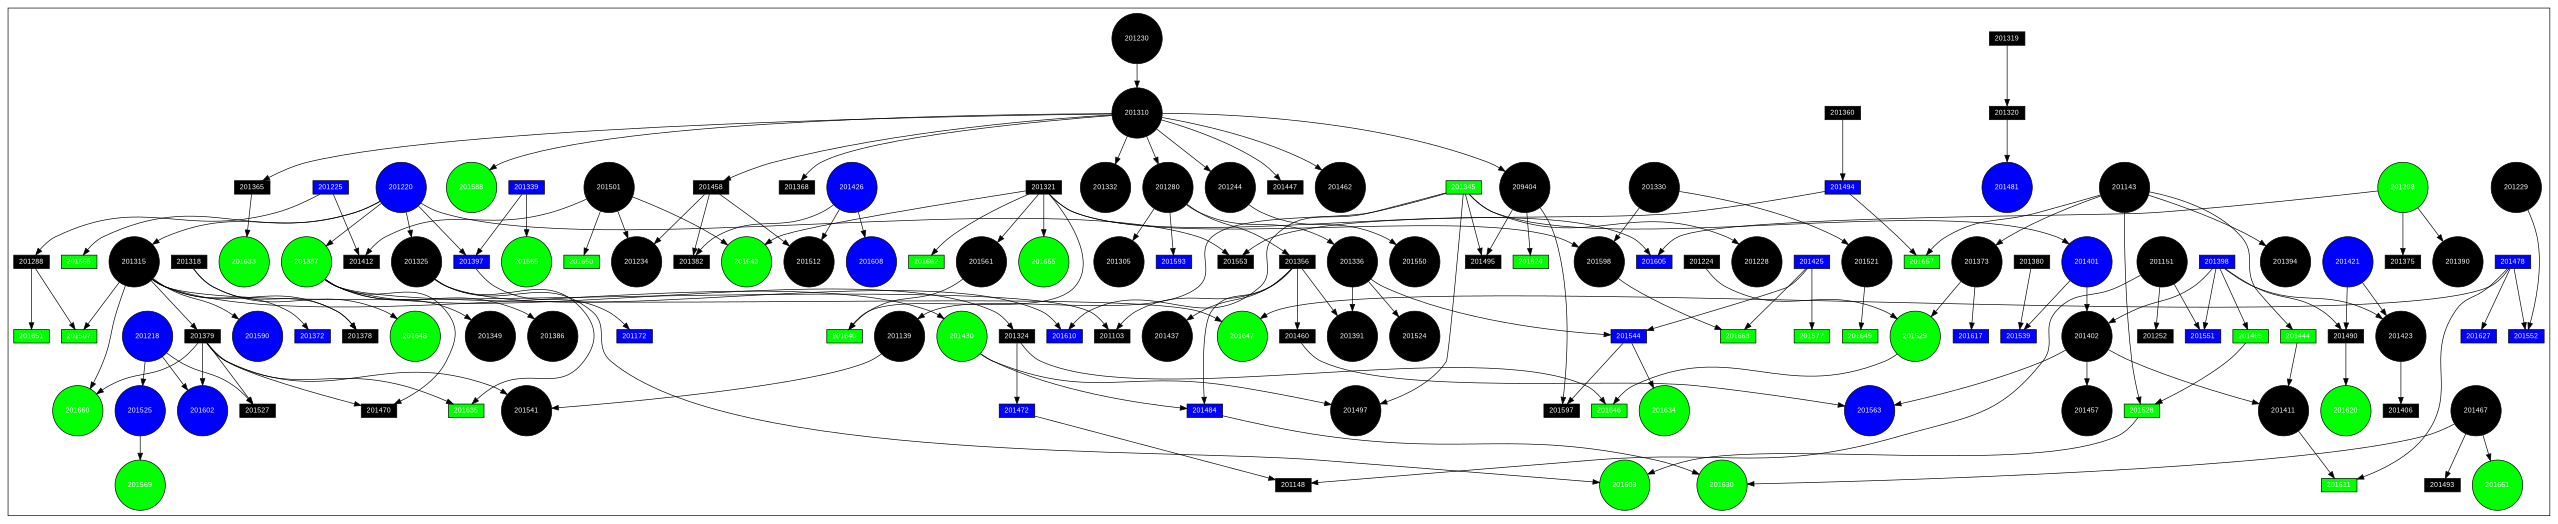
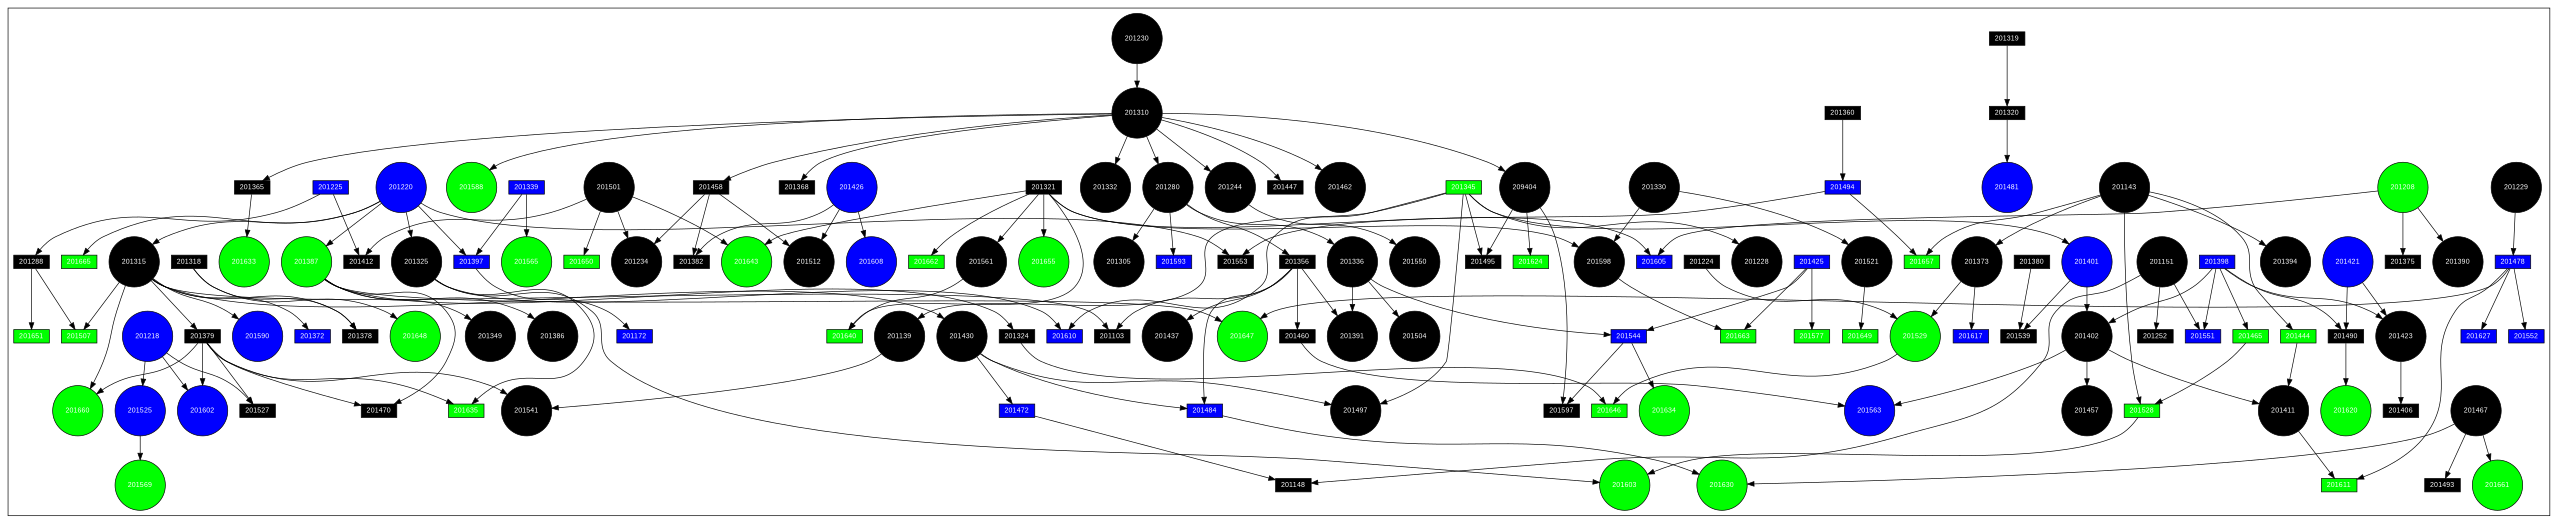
edge "201229" -- "201552": now "201229" -- "201478"
node "201430": fillcolor green -> black
node "201524": label "201524" -> "201504"
node "201539": fillcolor blue -> black
edge "201324" -- "201472": now "201430" -- "201472"
